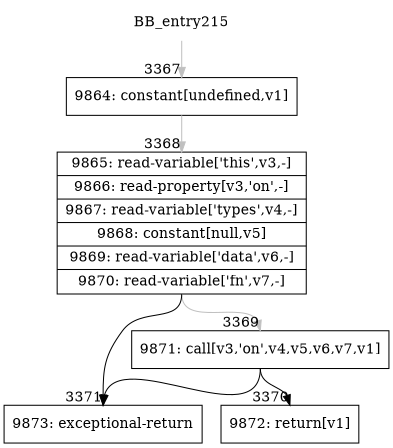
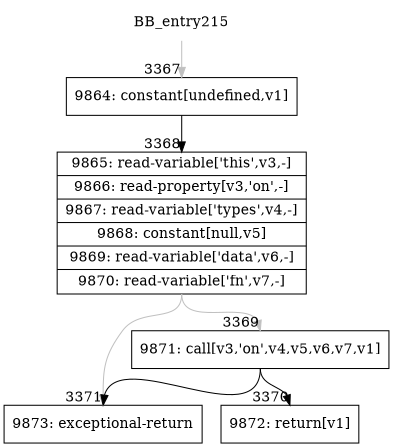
edge "9864: constant[undefined,v1]" -> "9865: read-variable['this',v3,-]": color gray -> black
edge "9865: read-variable['this',v3,-]" -> "9873: exceptional-return": color black -> gray
